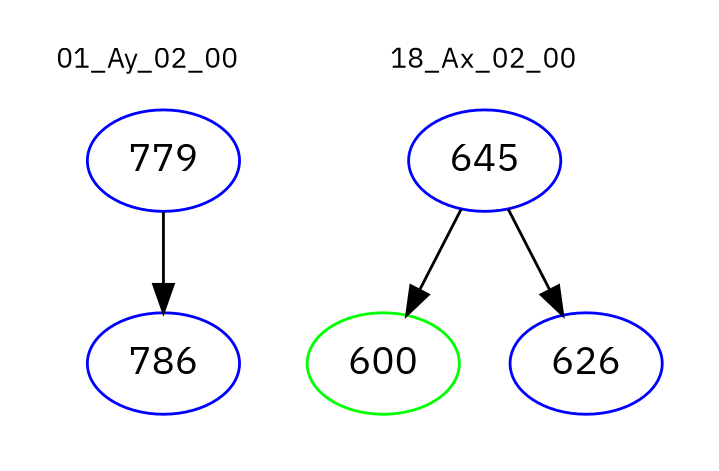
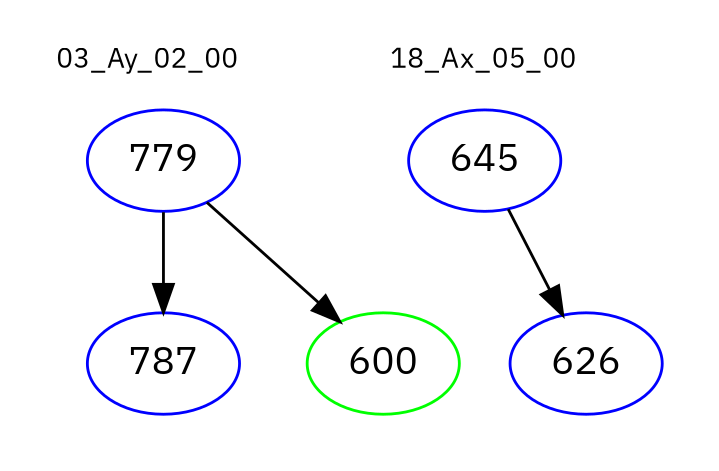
cluster "01_Ay_02_00": label "01_Ay_02_00" -> "03_Ay_02_00"
cluster "18_Ax_02_00": label "18_Ax_02_00" -> "18_Ax_05_00"
edge "645" -> "600": now "779" -> "600"
node "786": label "786" -> "787"
